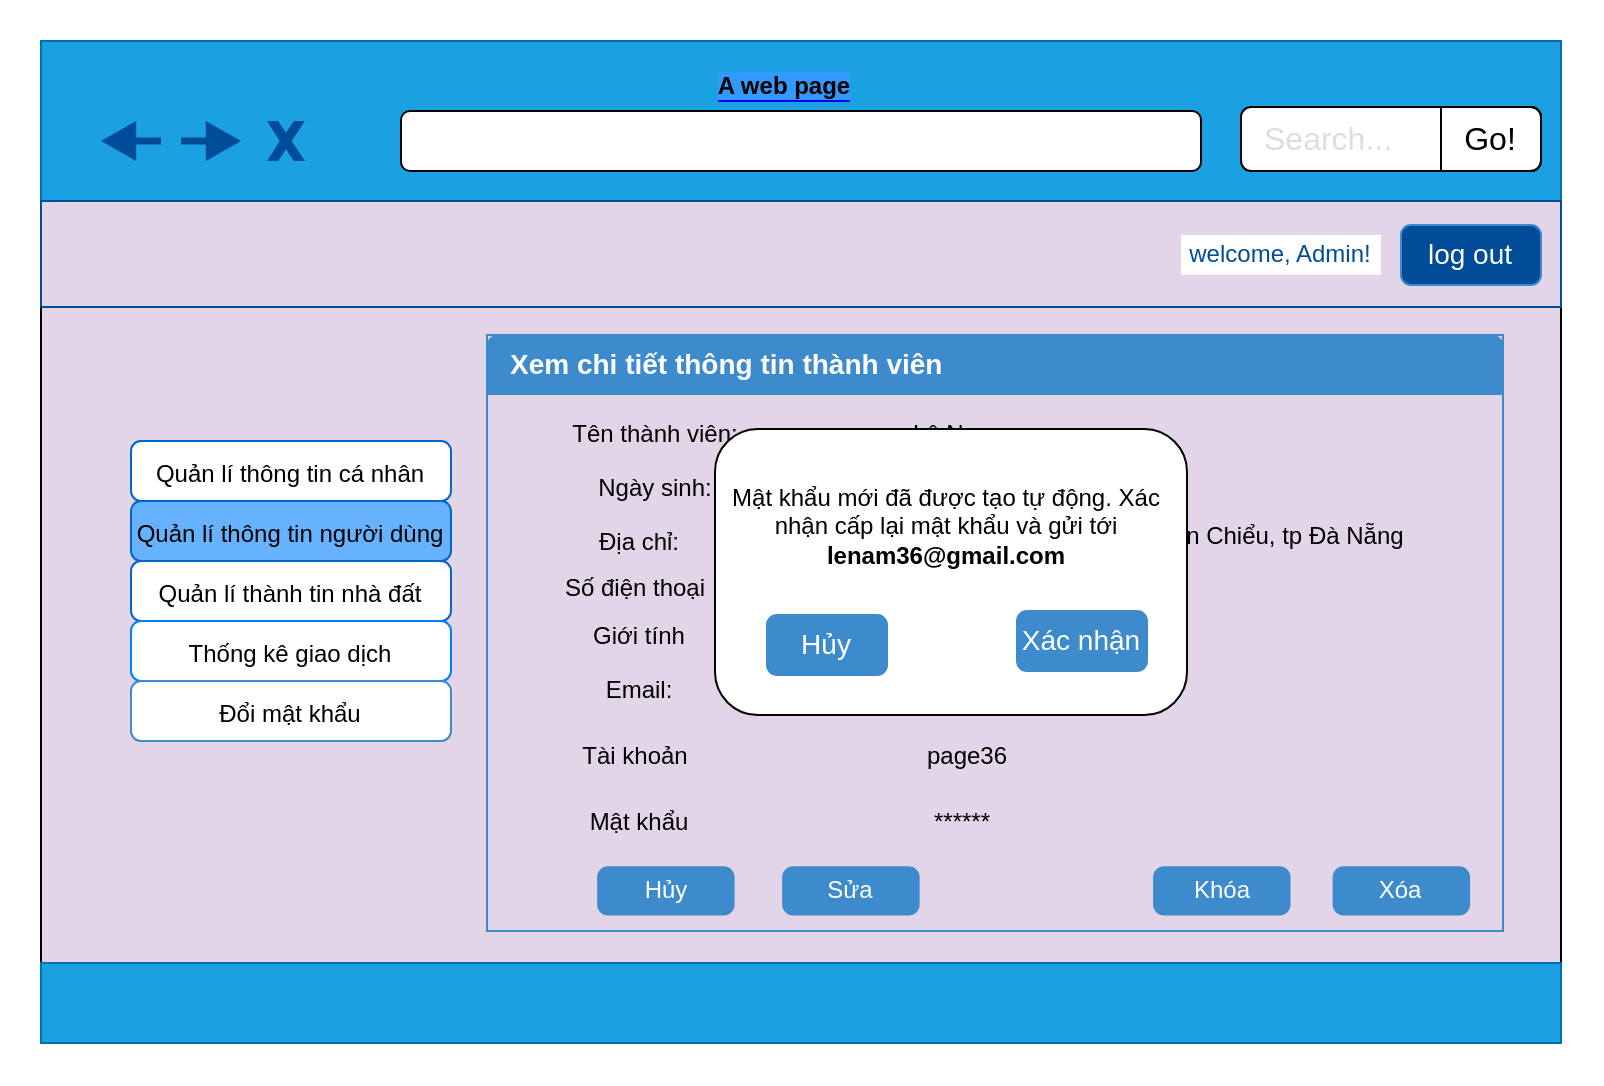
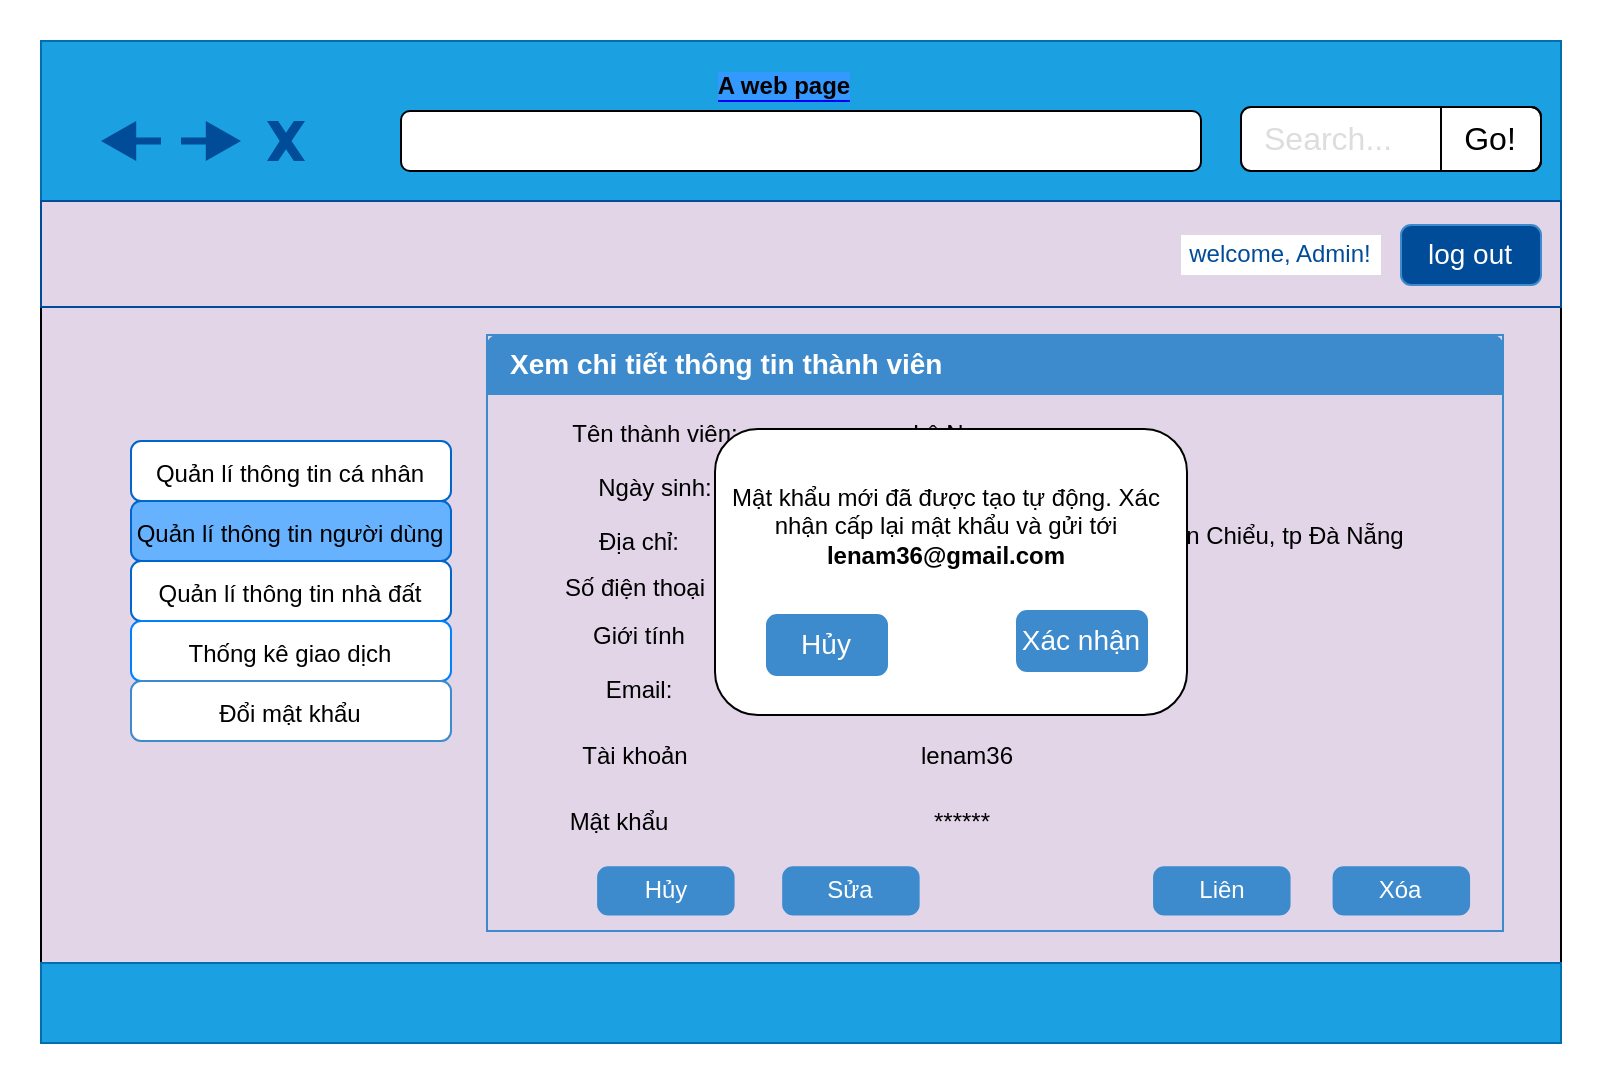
node "Quản lí thành tin nhà đất": label "Quản lí thành tin nhà đất" -> "Quản lí thông tin nhà đất"
node "page36": label "page36" -> "lenam36"
node "Mật khẩu": moved (639, 822) -> (619, 822)
node "Khóa": label "Khóa" -> "Liên"
